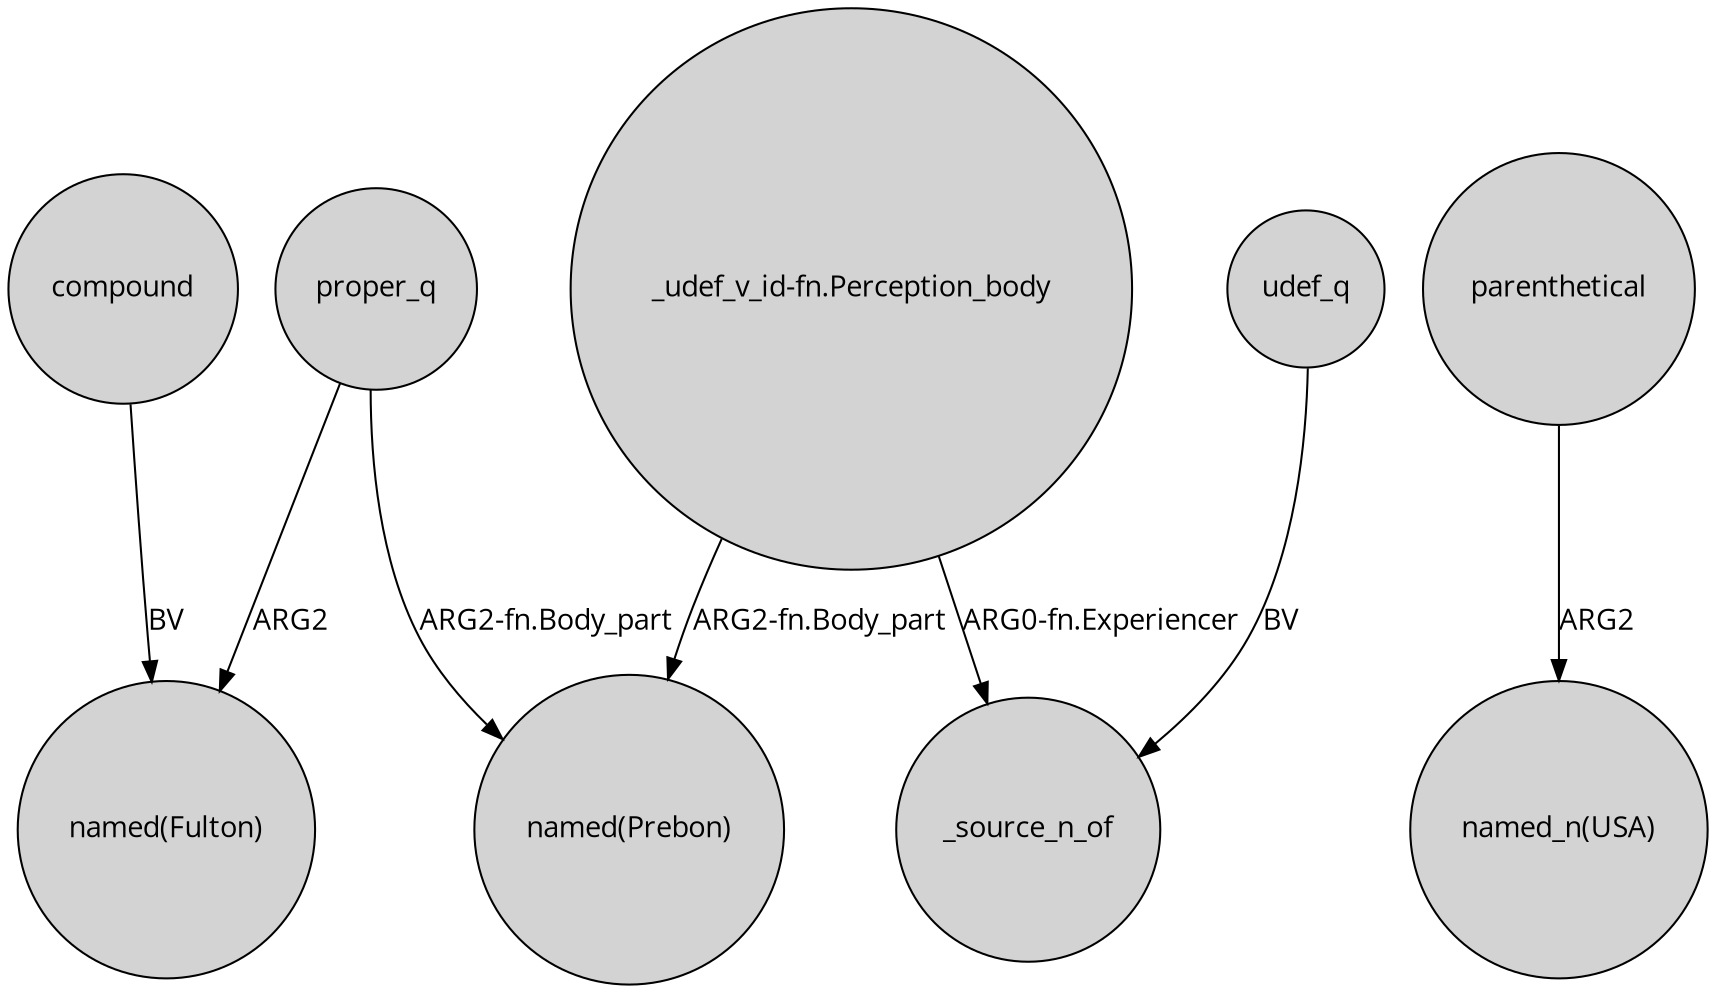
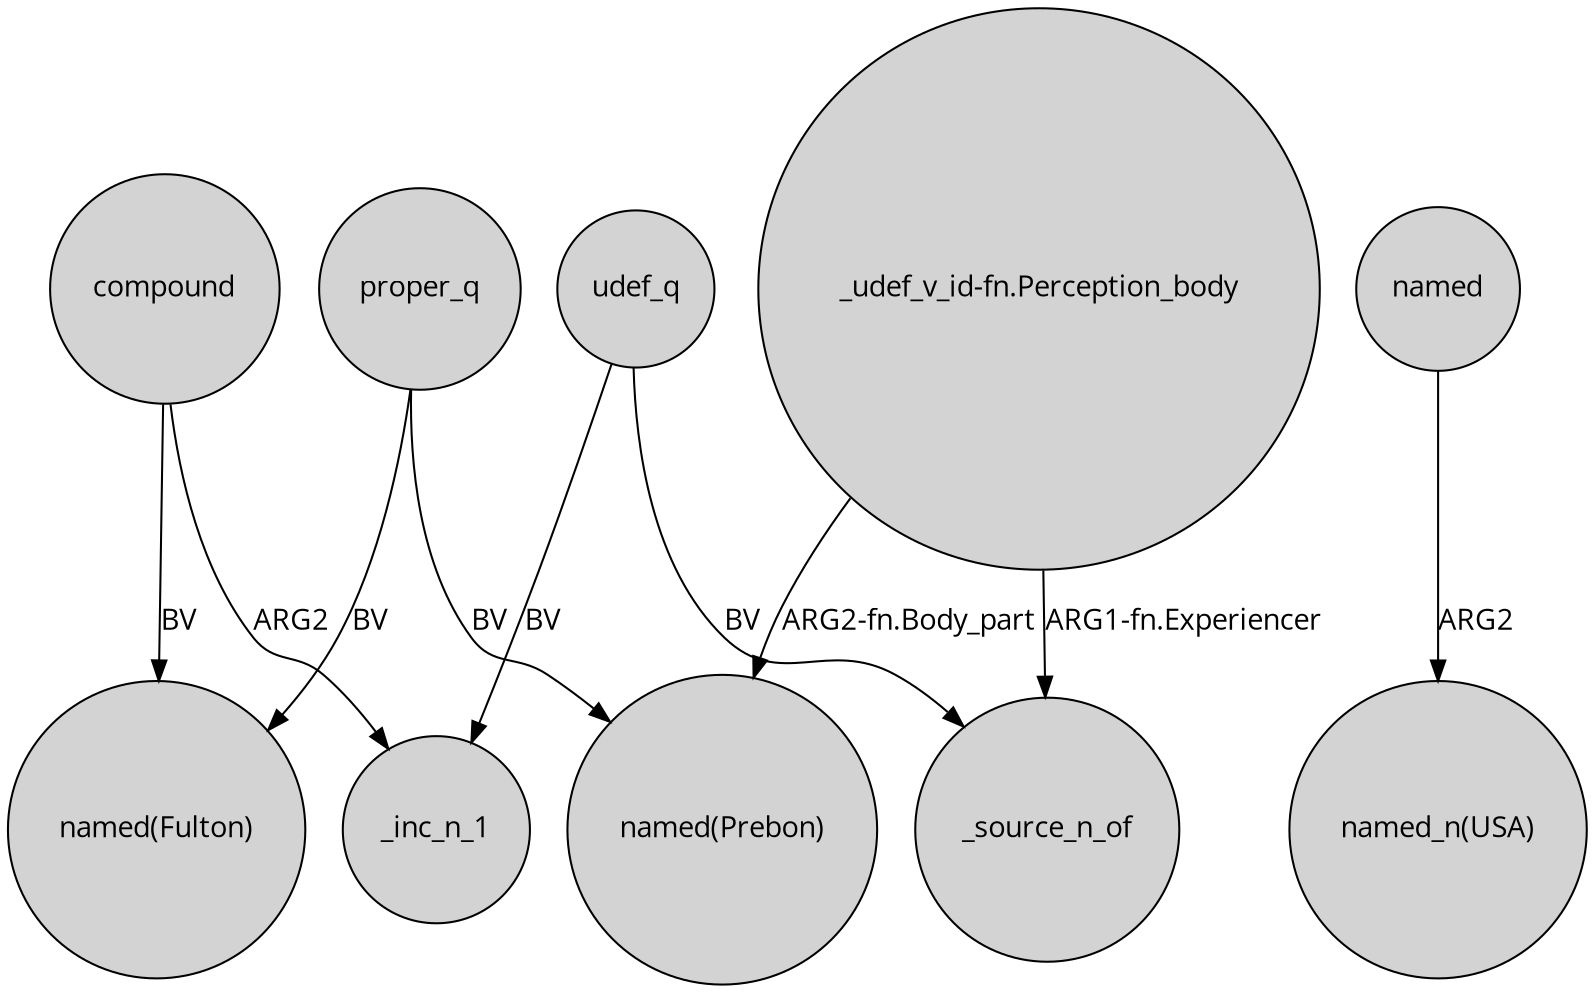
node "parenthetical": label "parenthetical" -> "named"
edge "proper_q" -> "named(Fulton)": label "ARG2" -> "BV"
edge "proper_q" -> "named(Prebon)": label "ARG2-fn.Body_part" -> "BV"
edge "_udef_v_id-fn.Perception_body" -> "_source_n_of": label "ARG0-fn.Experiencer" -> "ARG1-fn.Experiencer"
node "_inc_n_1": added
